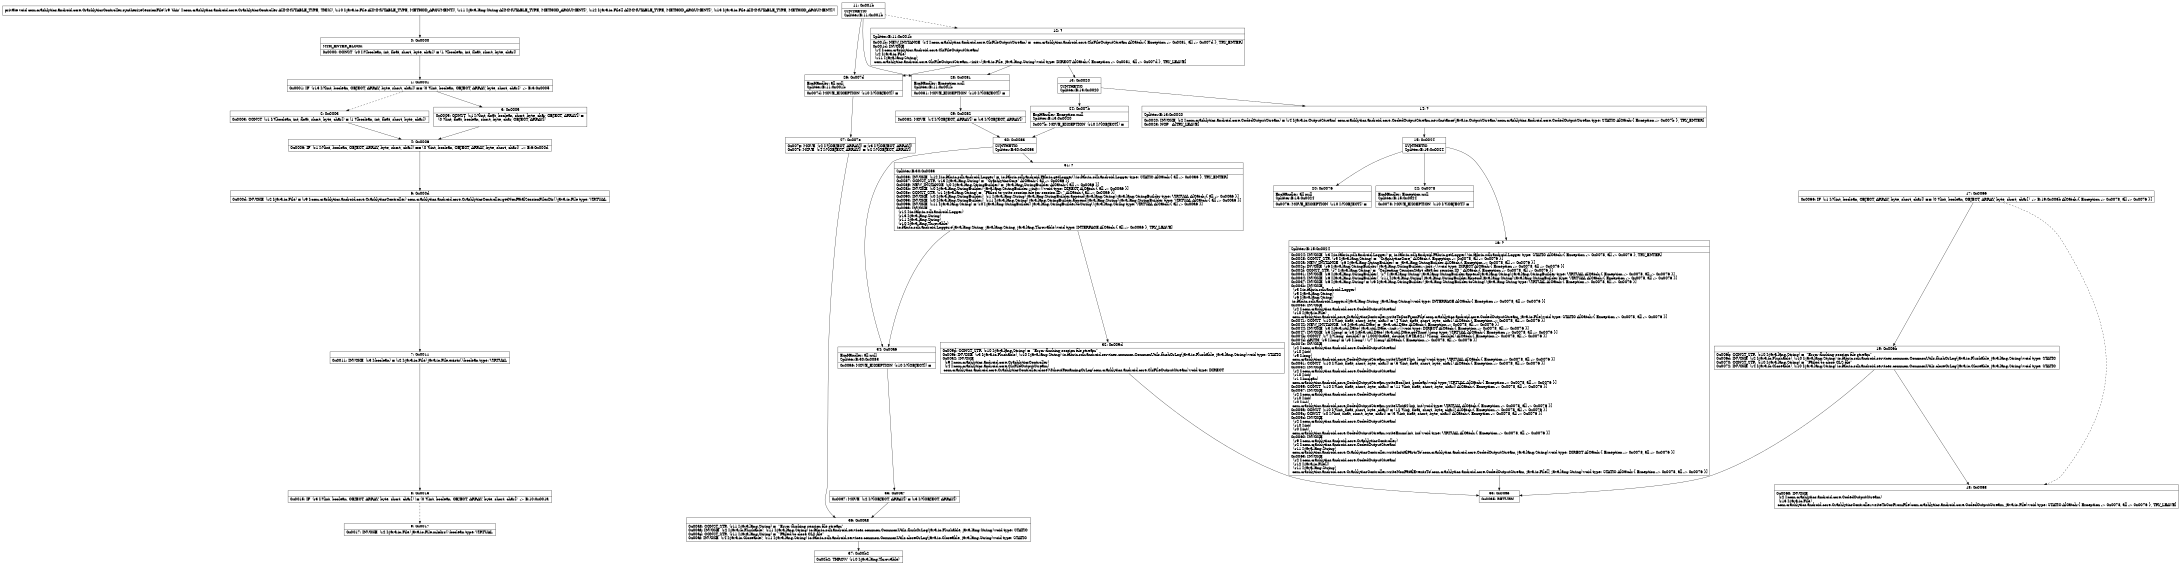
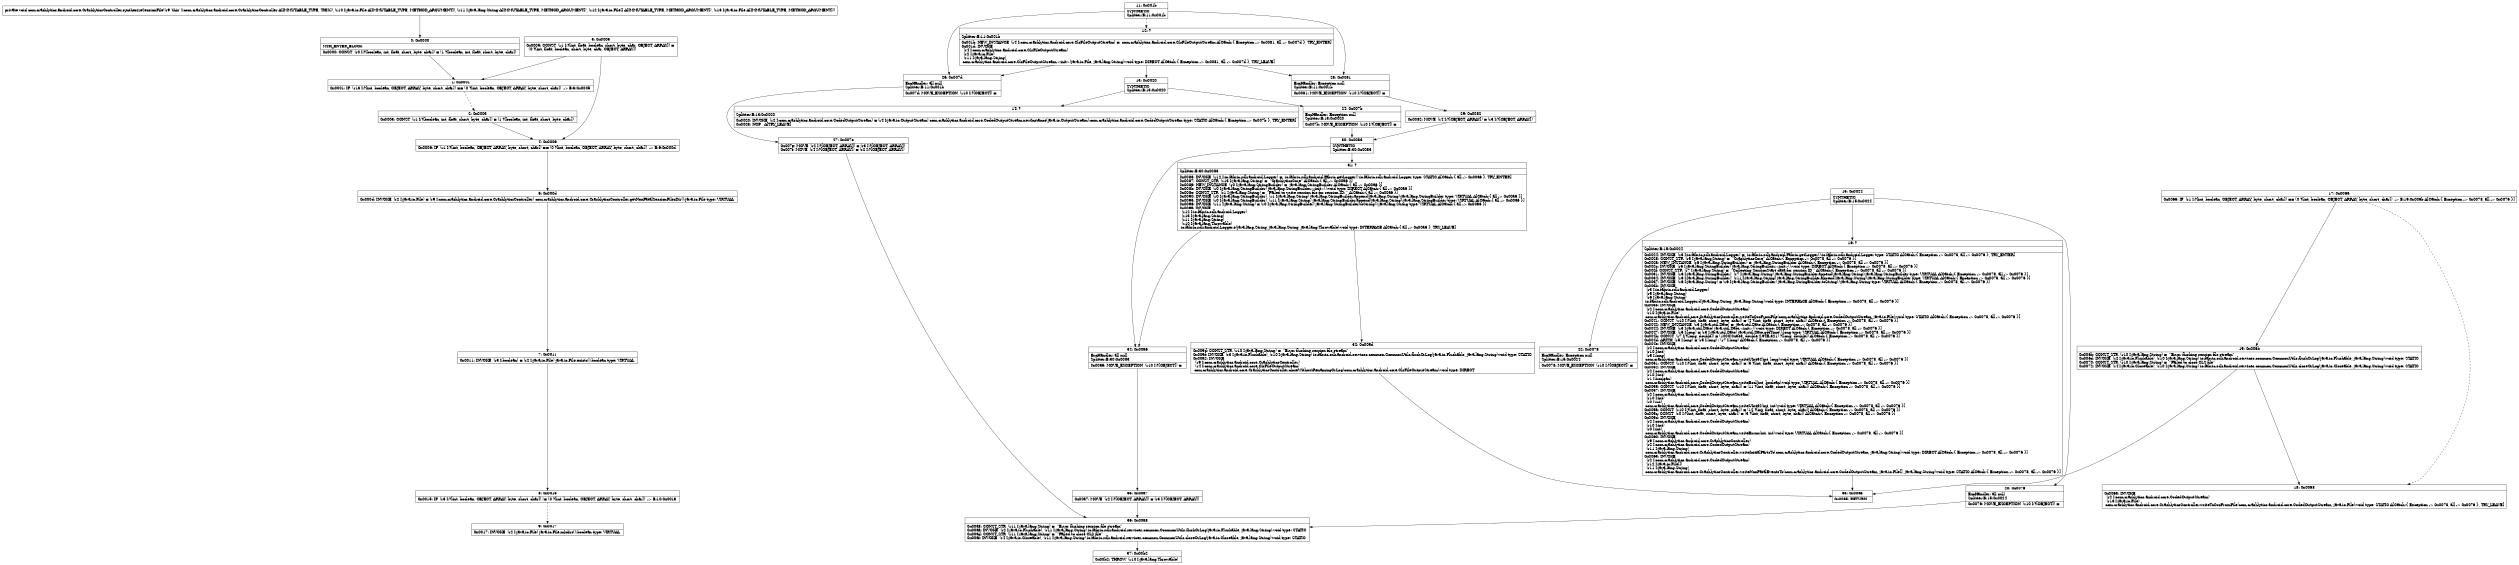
edge "1: 0x0001" -> "3: 0x0005": reversed
edge "14: ?" -> "15: 0x0024": removed
edge "20: 0x0076" -> "36: 0x00a8": added
